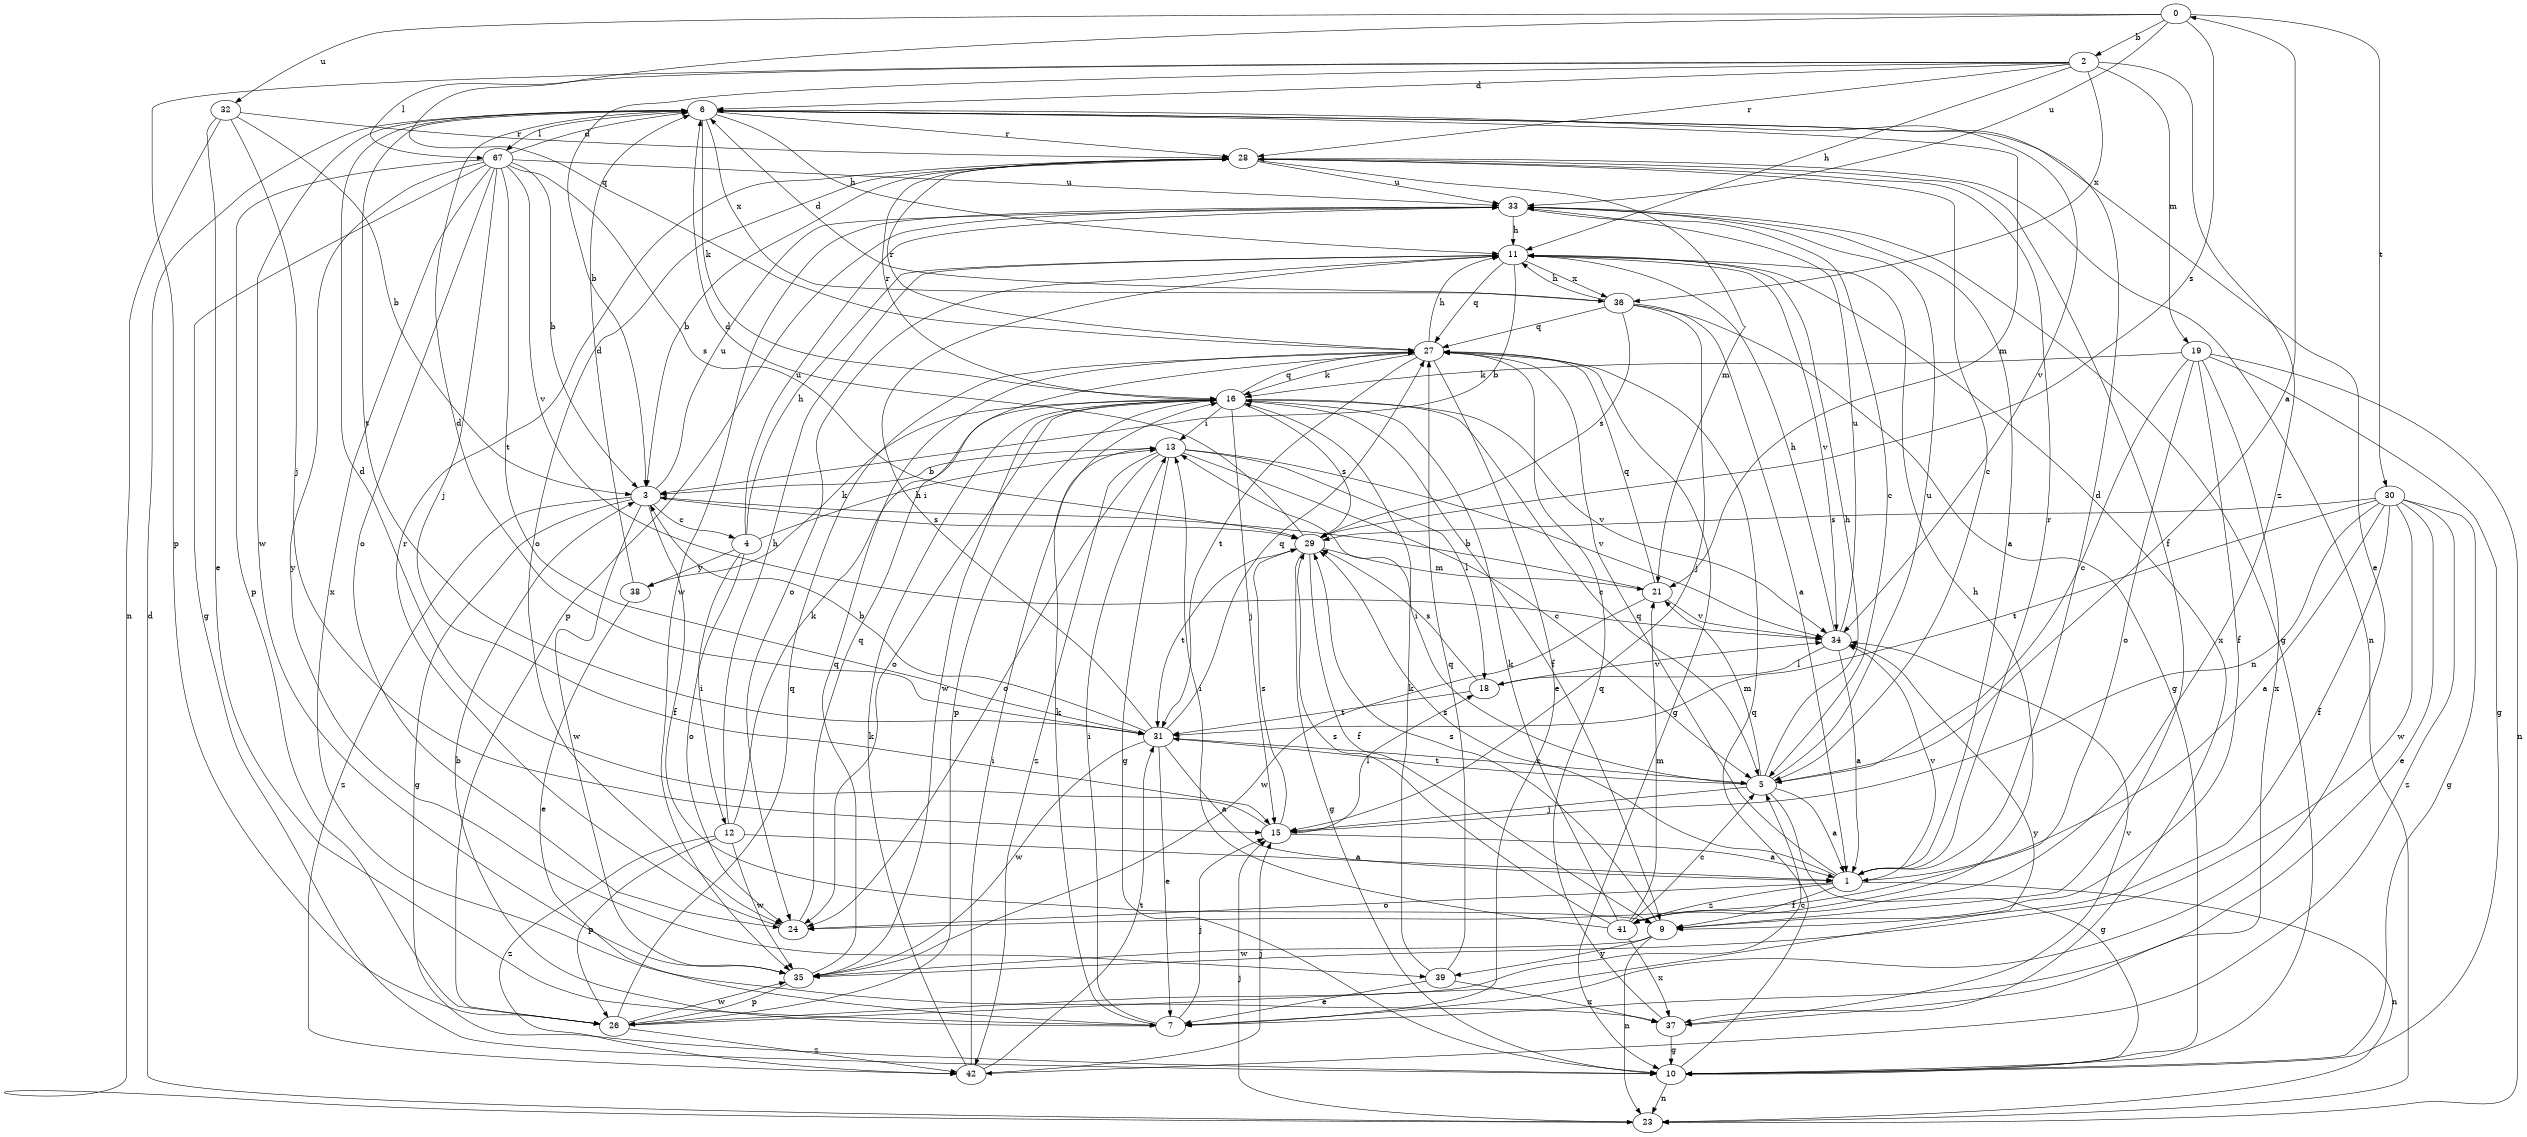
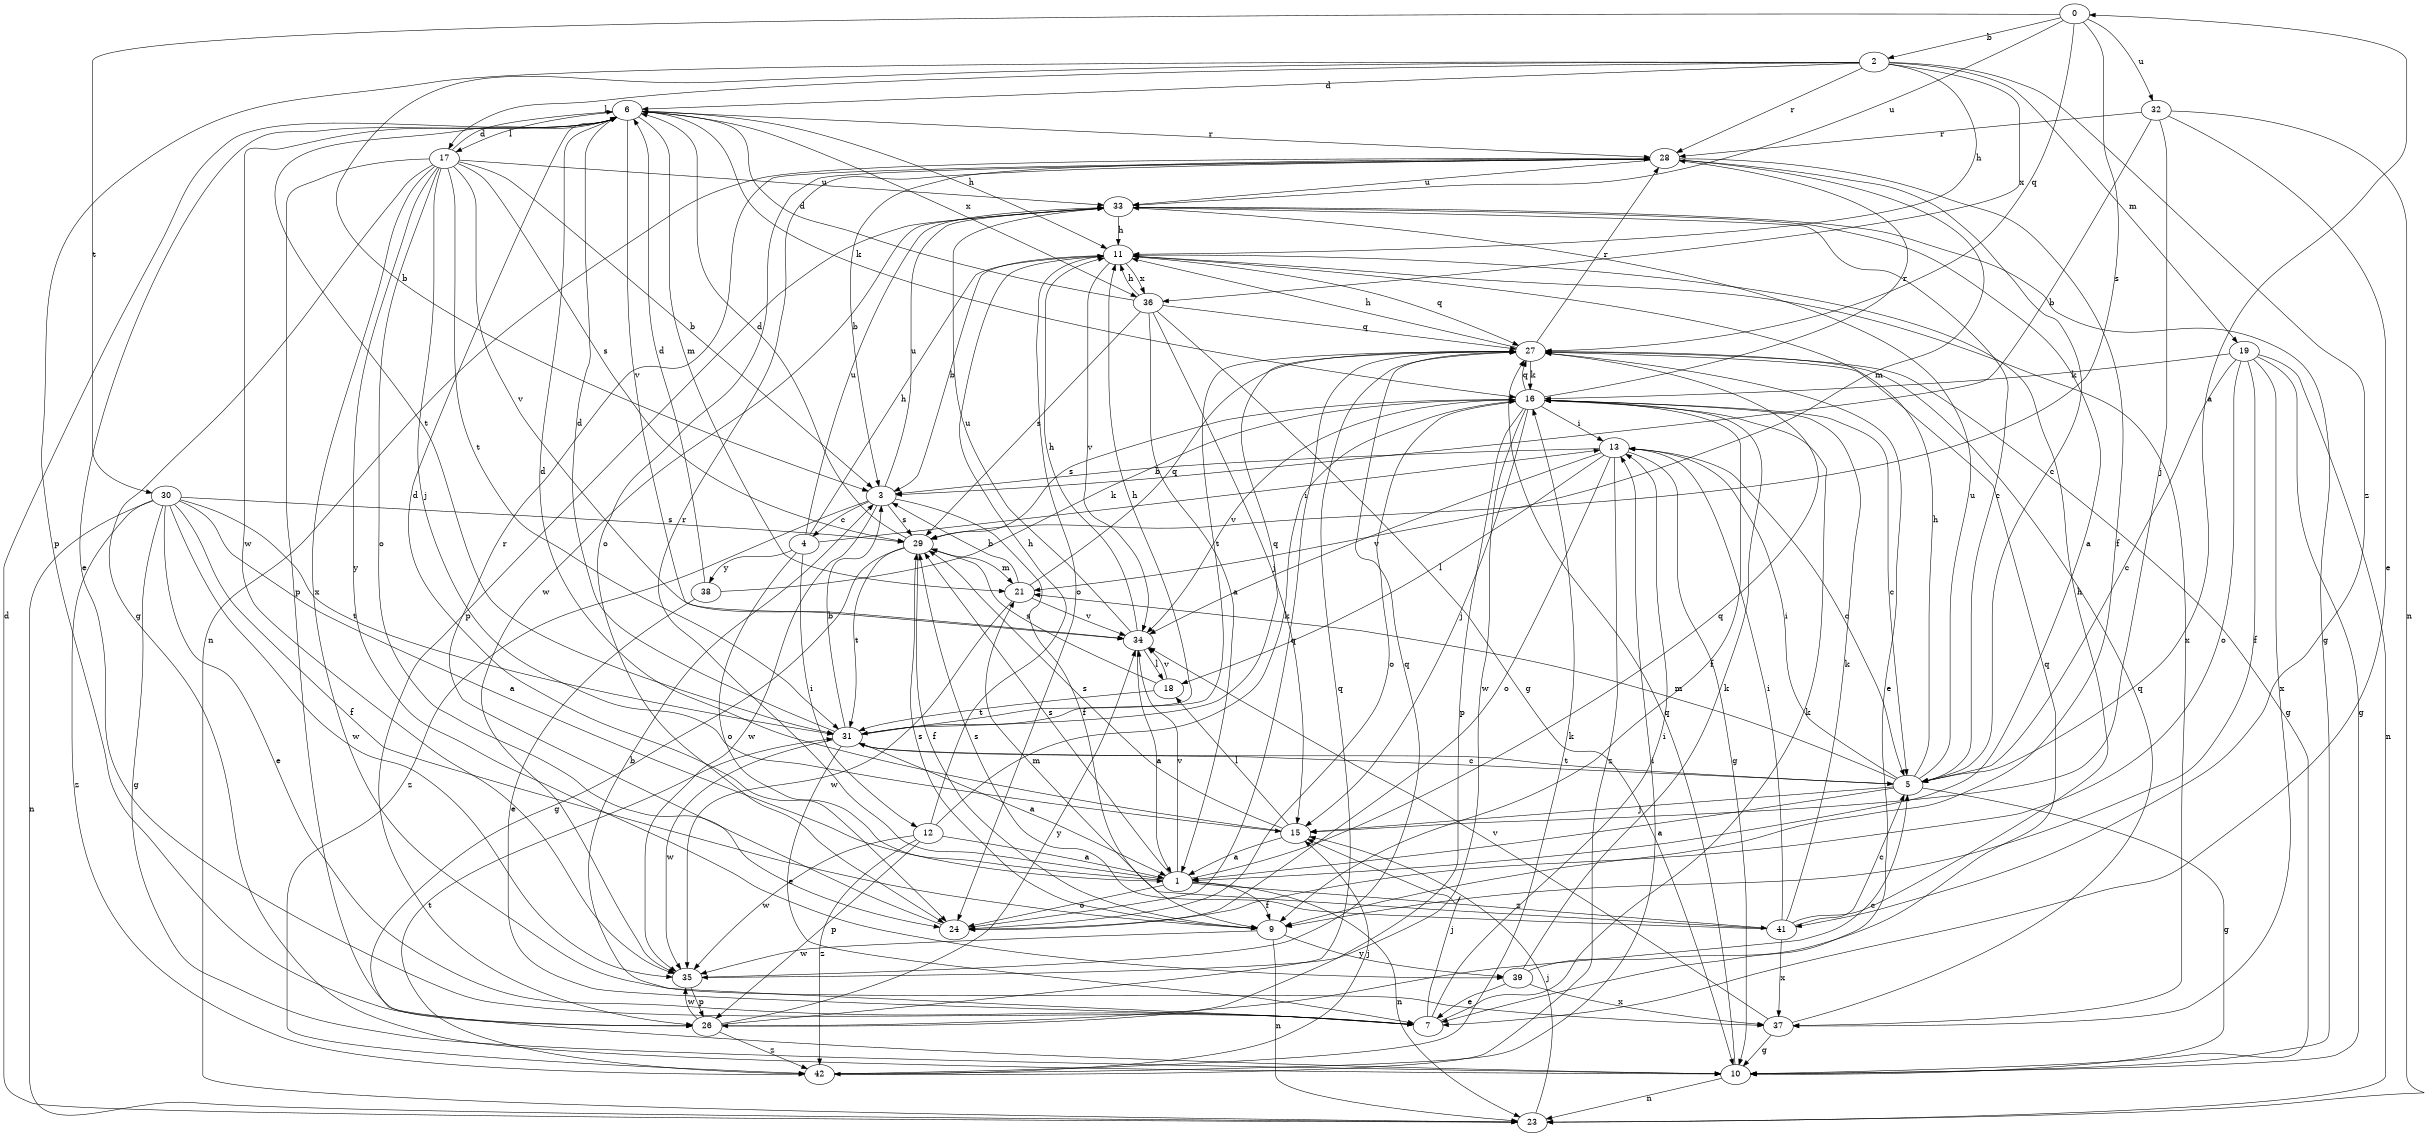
node "67": label "67" -> "17"
edge "30" -> "15": now "30" -> "23"
edge "3" -> "10": removed, label "g"
